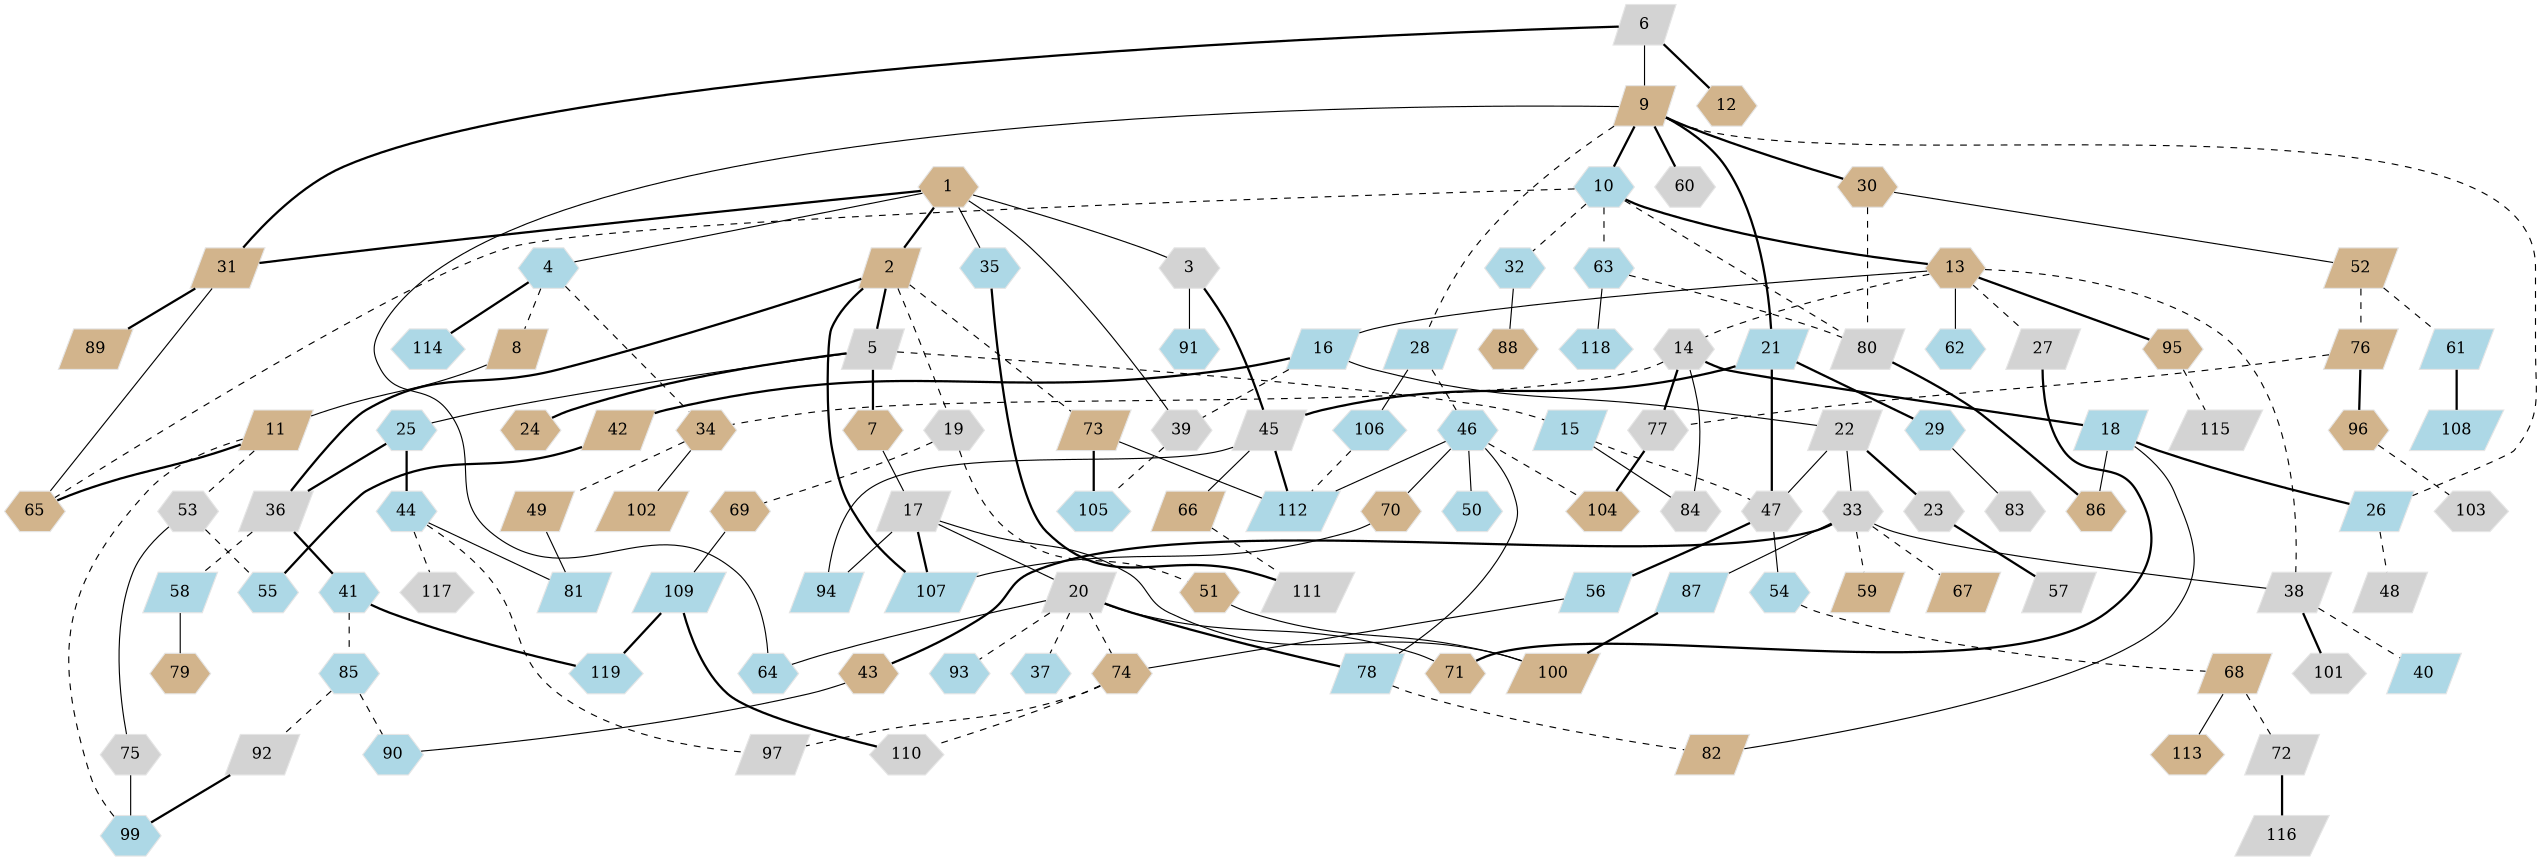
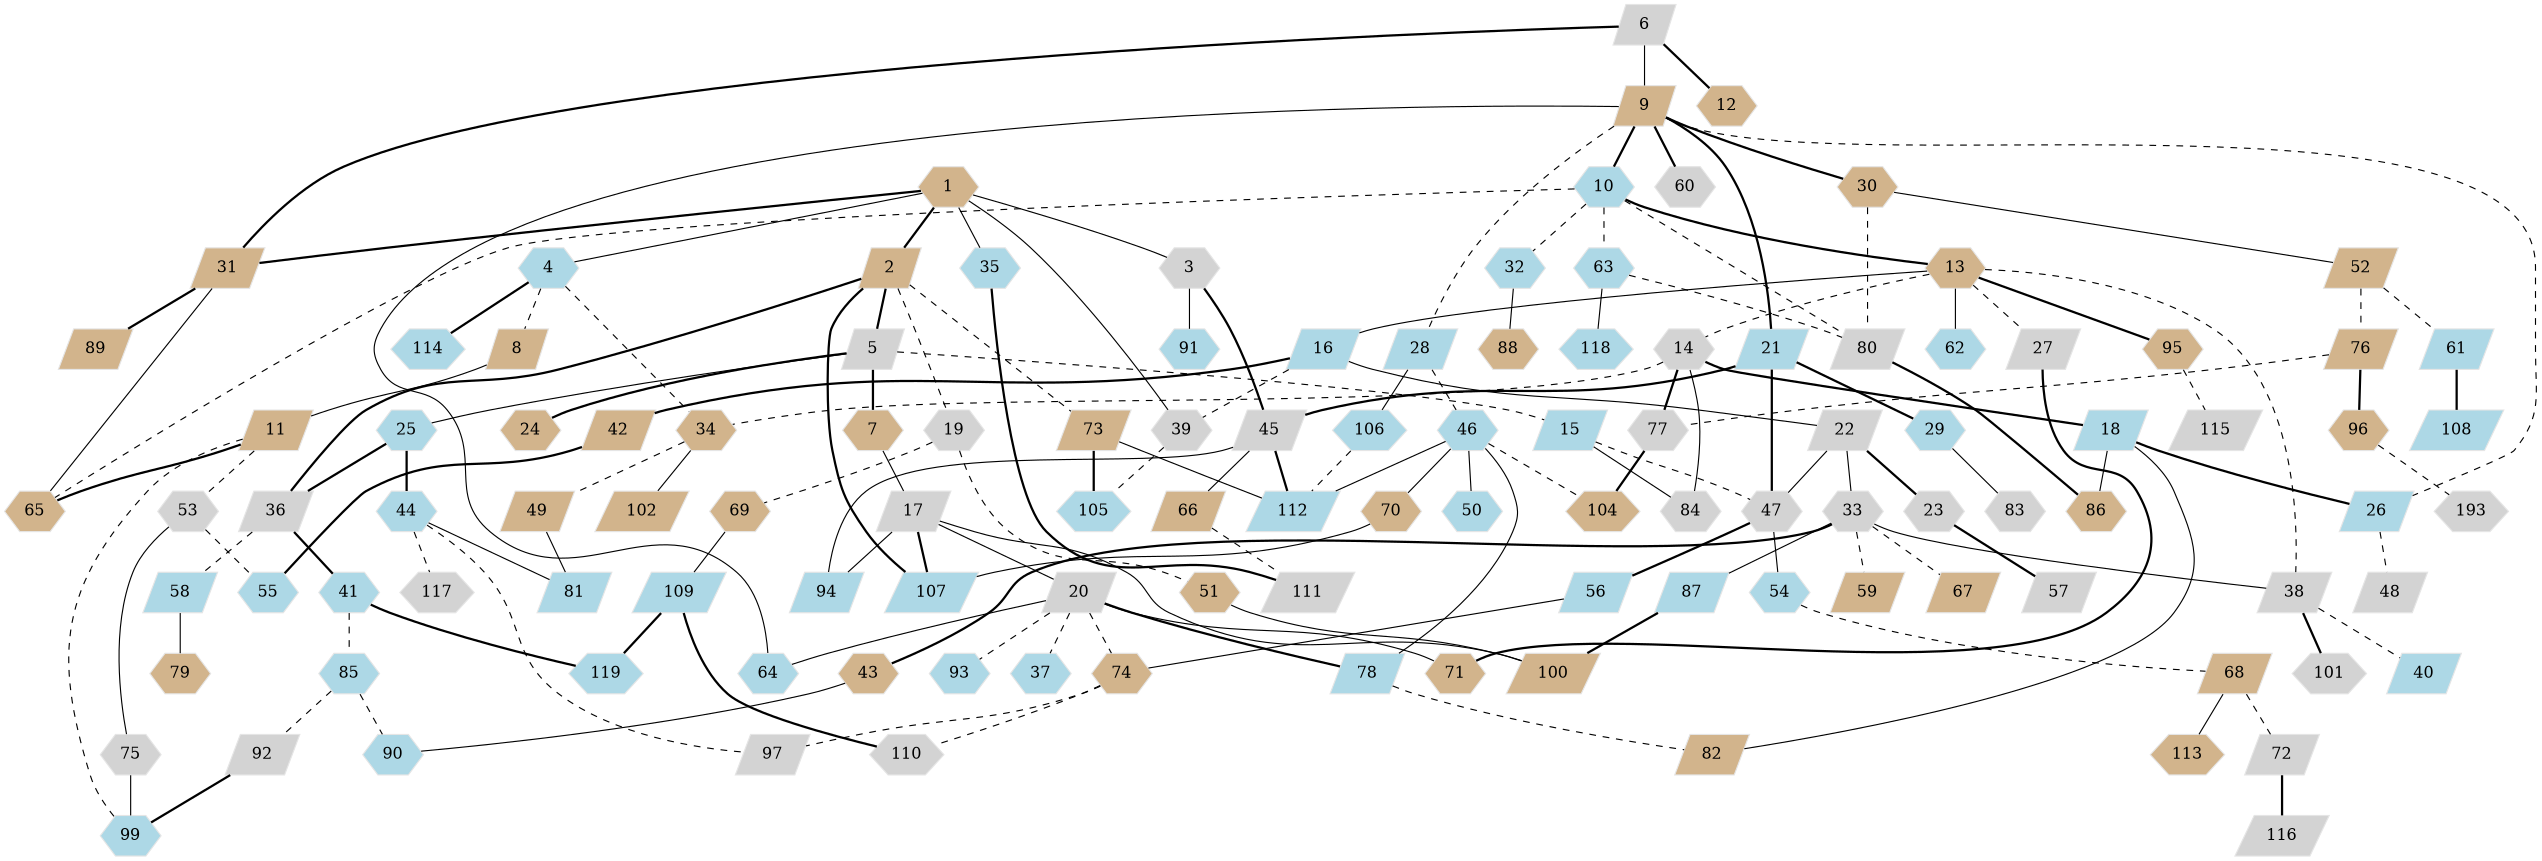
node "103": label "103" -> "193"
